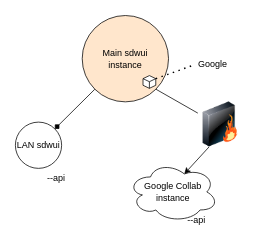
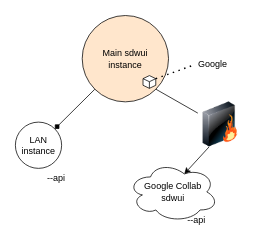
node "LAN sdwui": label "LAN sdwui" -> "LAN instance"
node "Google Collab instance": label "Google Collab instance" -> "Google Collab sdwui"
